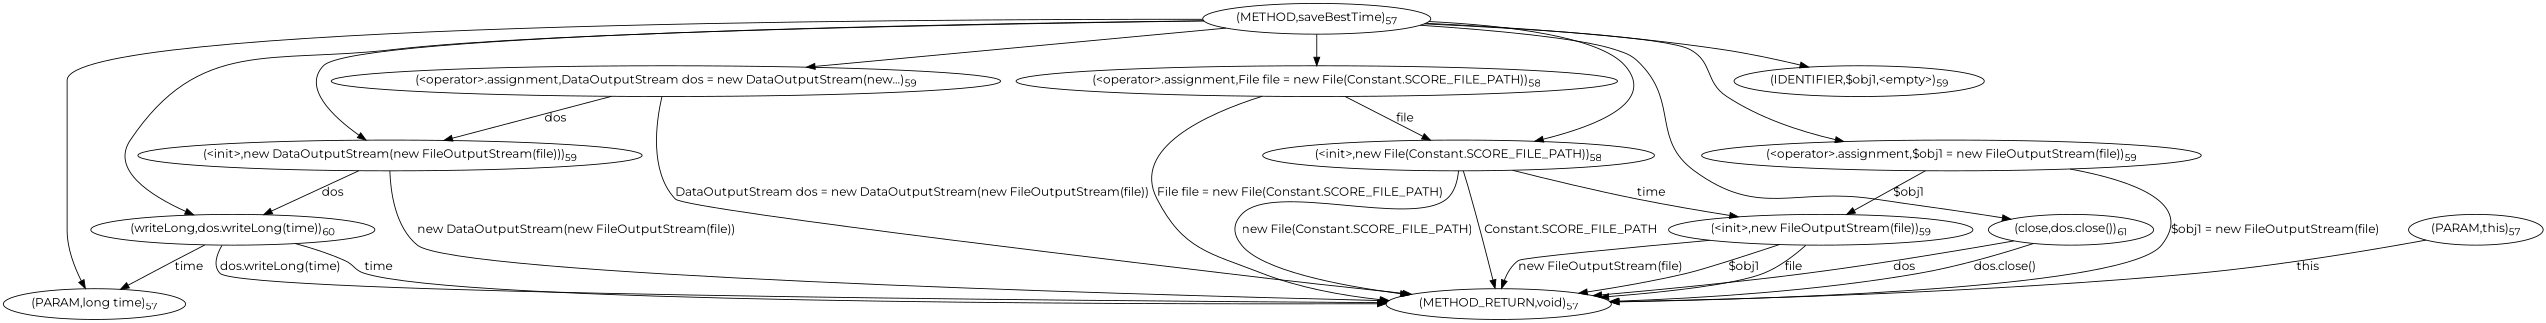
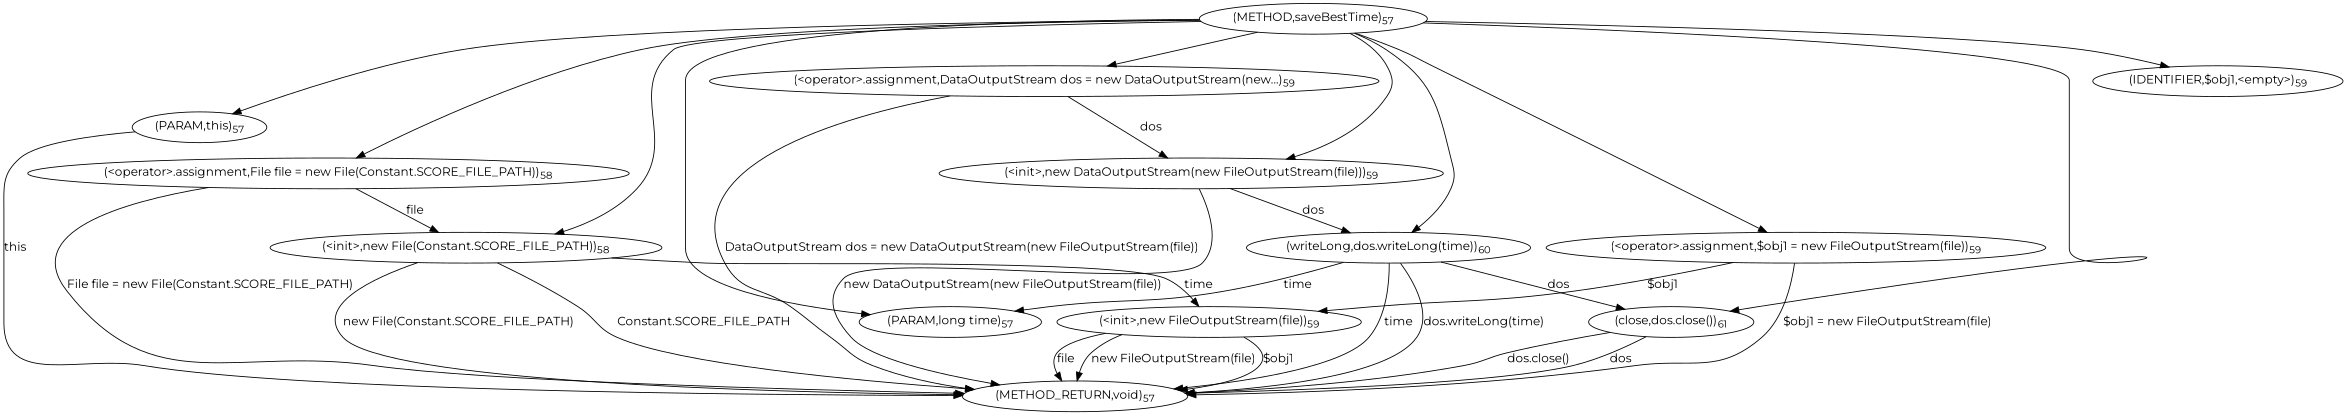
edge "(METHOD,saveBestTime)" -> "(PARAM,this)": added
edge "(writeLong,dos.writeLong(time))" -> "(close,dos.close())": added, label "dos"
